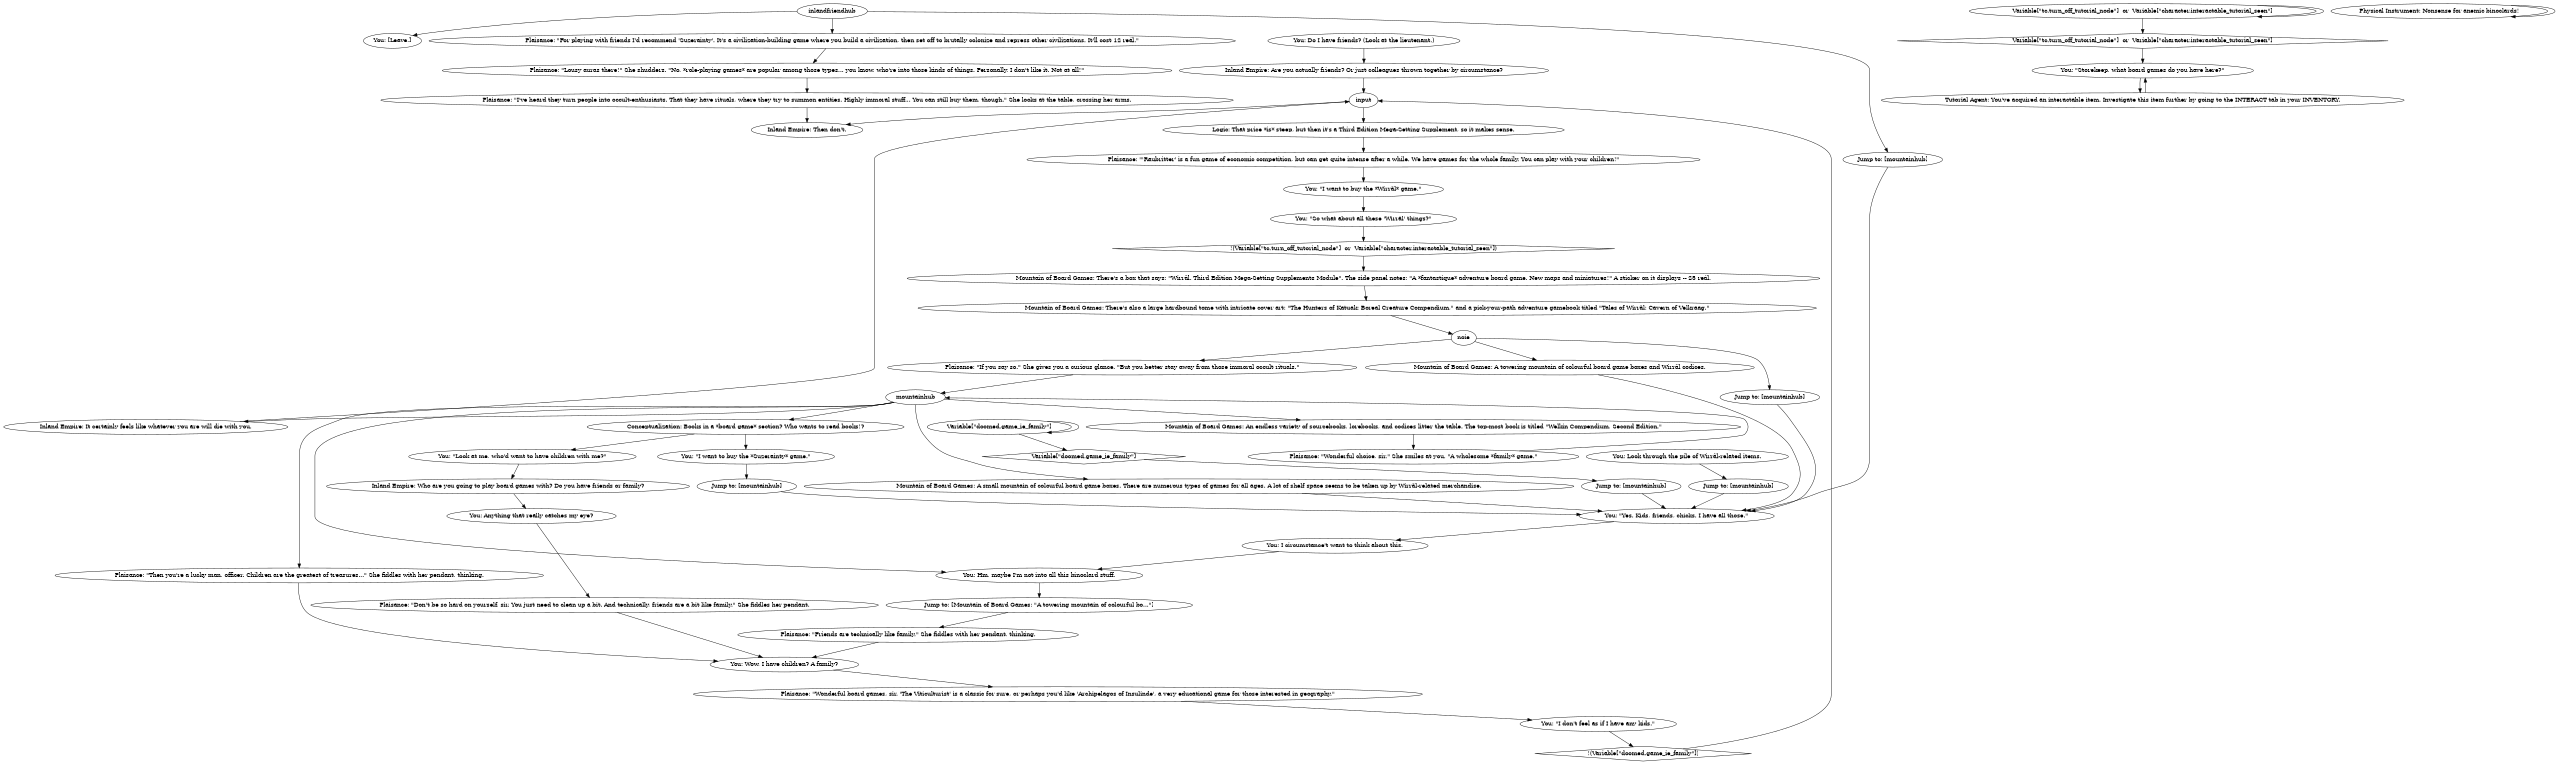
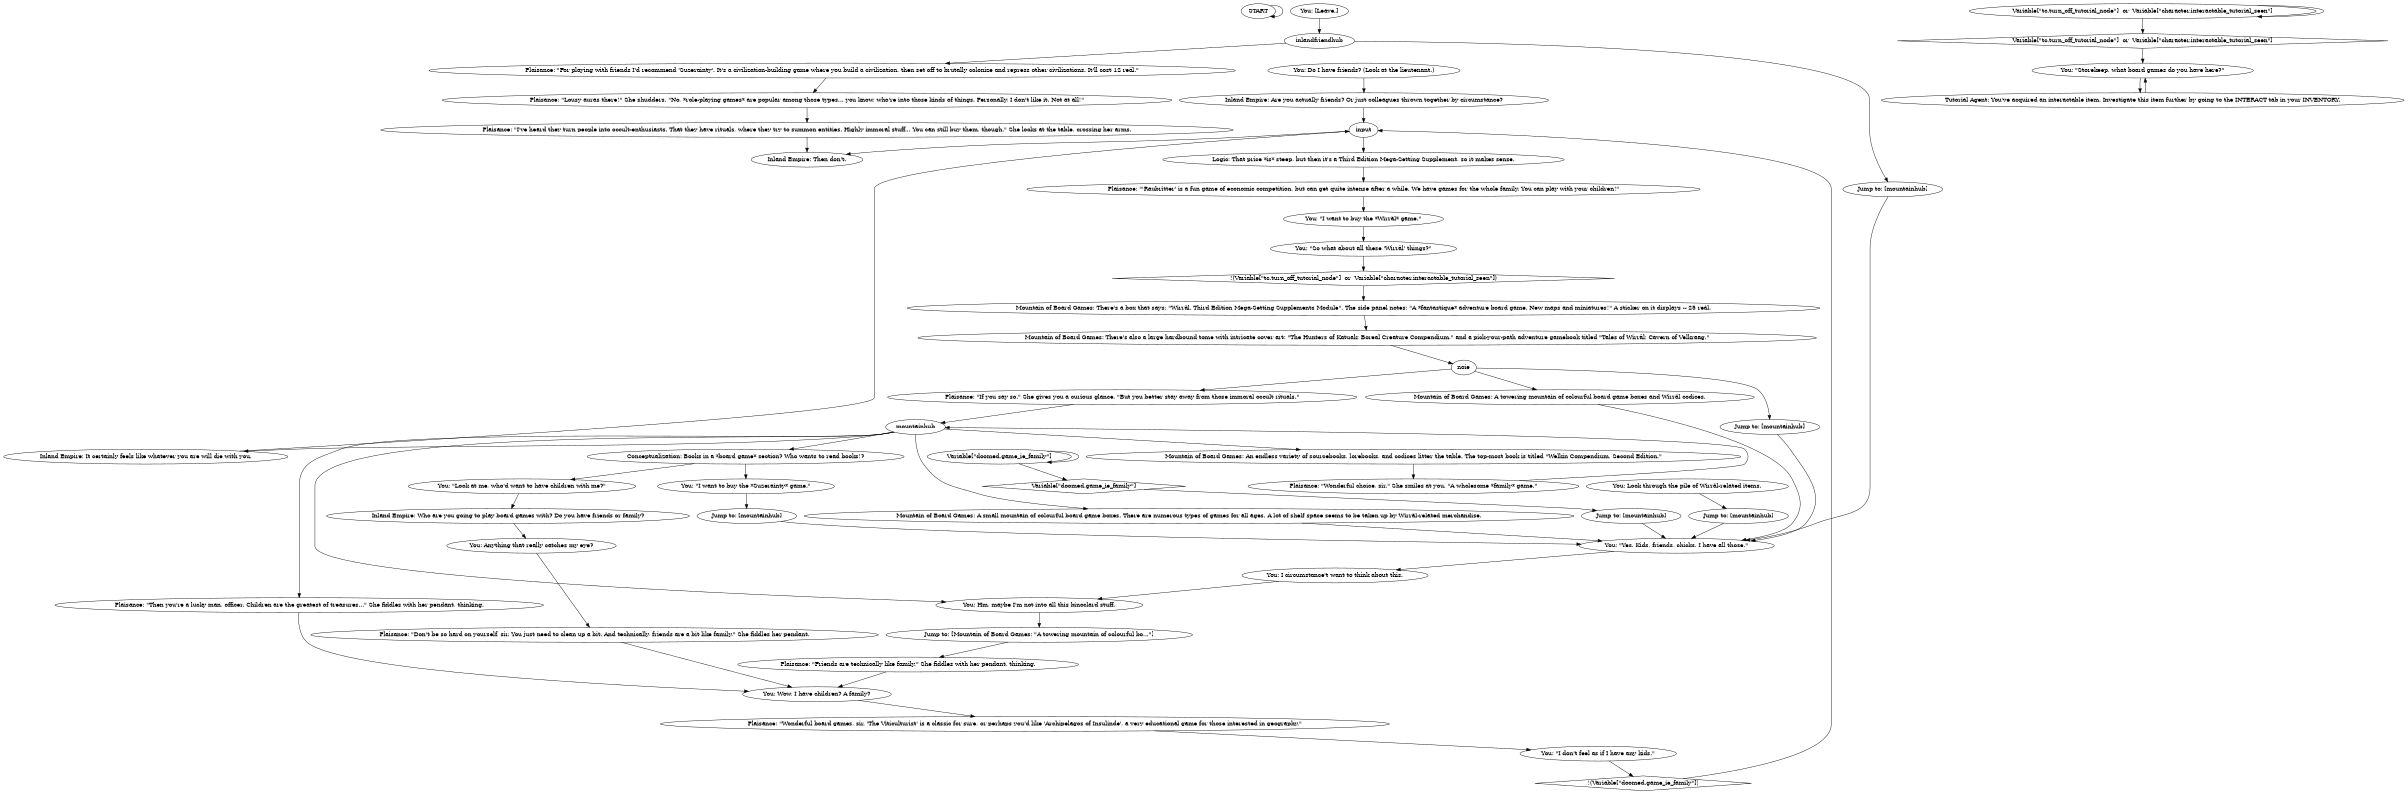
node "START": added
node "Physical Instrument: Nonsense for anemic binoclards!": removed
edge "inlandfriendhub" -> "You: [Leave.]": reversed
